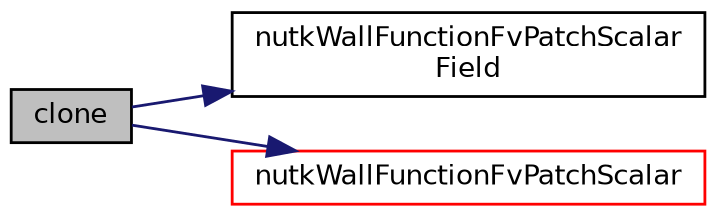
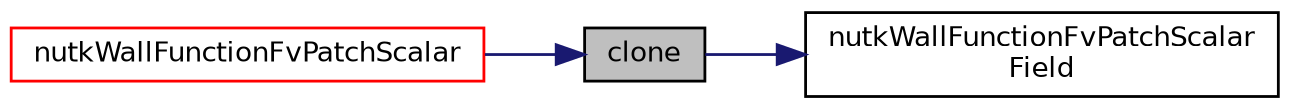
edge "clone" -> "nutkWallFunctionFvPatchScalar": reversed
